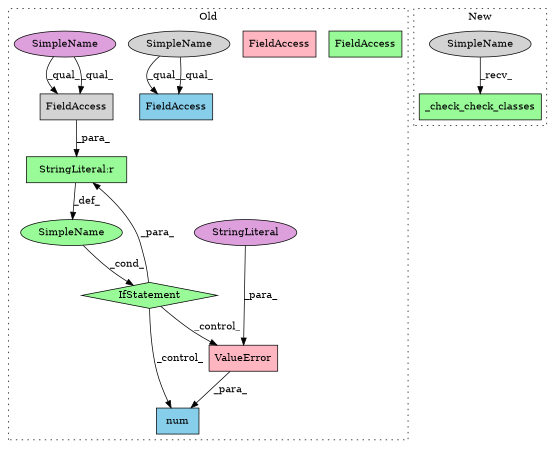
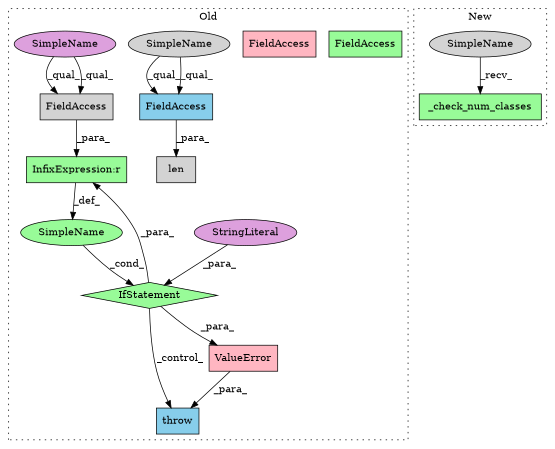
node "_check_check_classes": label "_check_check_classes" -> "_check_num_classes"
node "StringLiteral:r": label "StringLiteral:r" -> "InfixExpression:r"
node "len": added
edge "StringLiteral" -> "ValueError": now "StringLiteral" -> "IfStatement"
edge "IfStatement" -> "ValueError": label "_control_" -> "_para_"
node "num": label "num" -> "throw"
